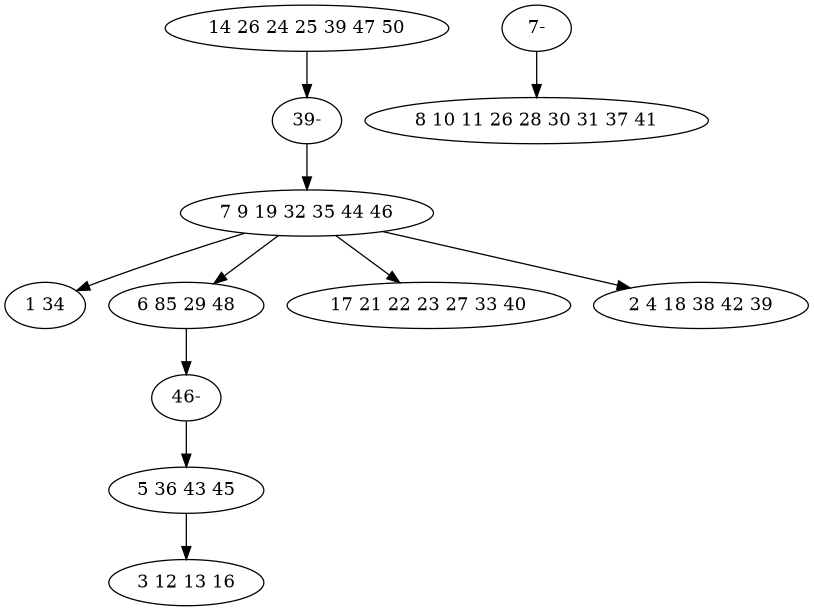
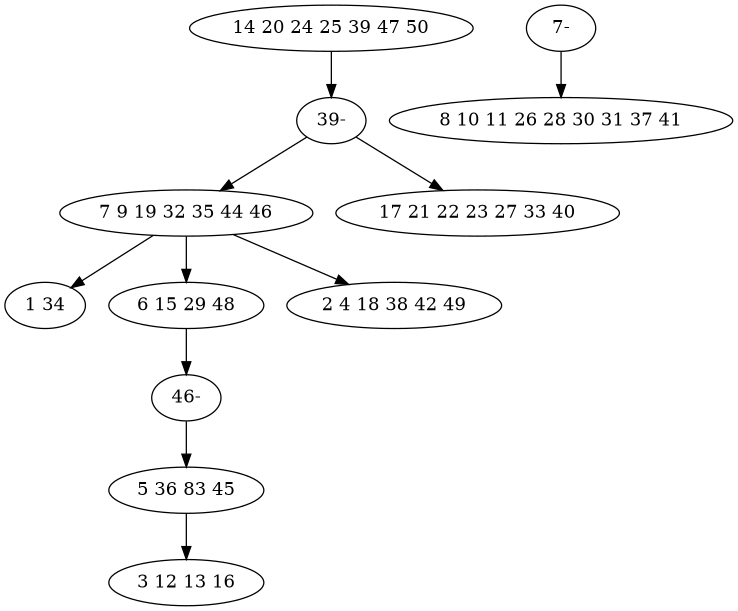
node "14 26 24 25 39 47 50": label "14 26 24 25 39 47 50" -> "14 20 24 25 39 47 50"
edge "7 9 19 32 35 44 46" -> "17 21 22 23 27 33 40": now "39-" -> "17 21 22 23 27 33 40"
node "6 85 29 48": label "6 85 29 48" -> "6 15 29 48"
node "2 4 18 38 42 39": label "2 4 18 38 42 39" -> "2 4 18 38 42 49"
node "5 36 43 45": label "5 36 43 45" -> "5 36 83 45"
